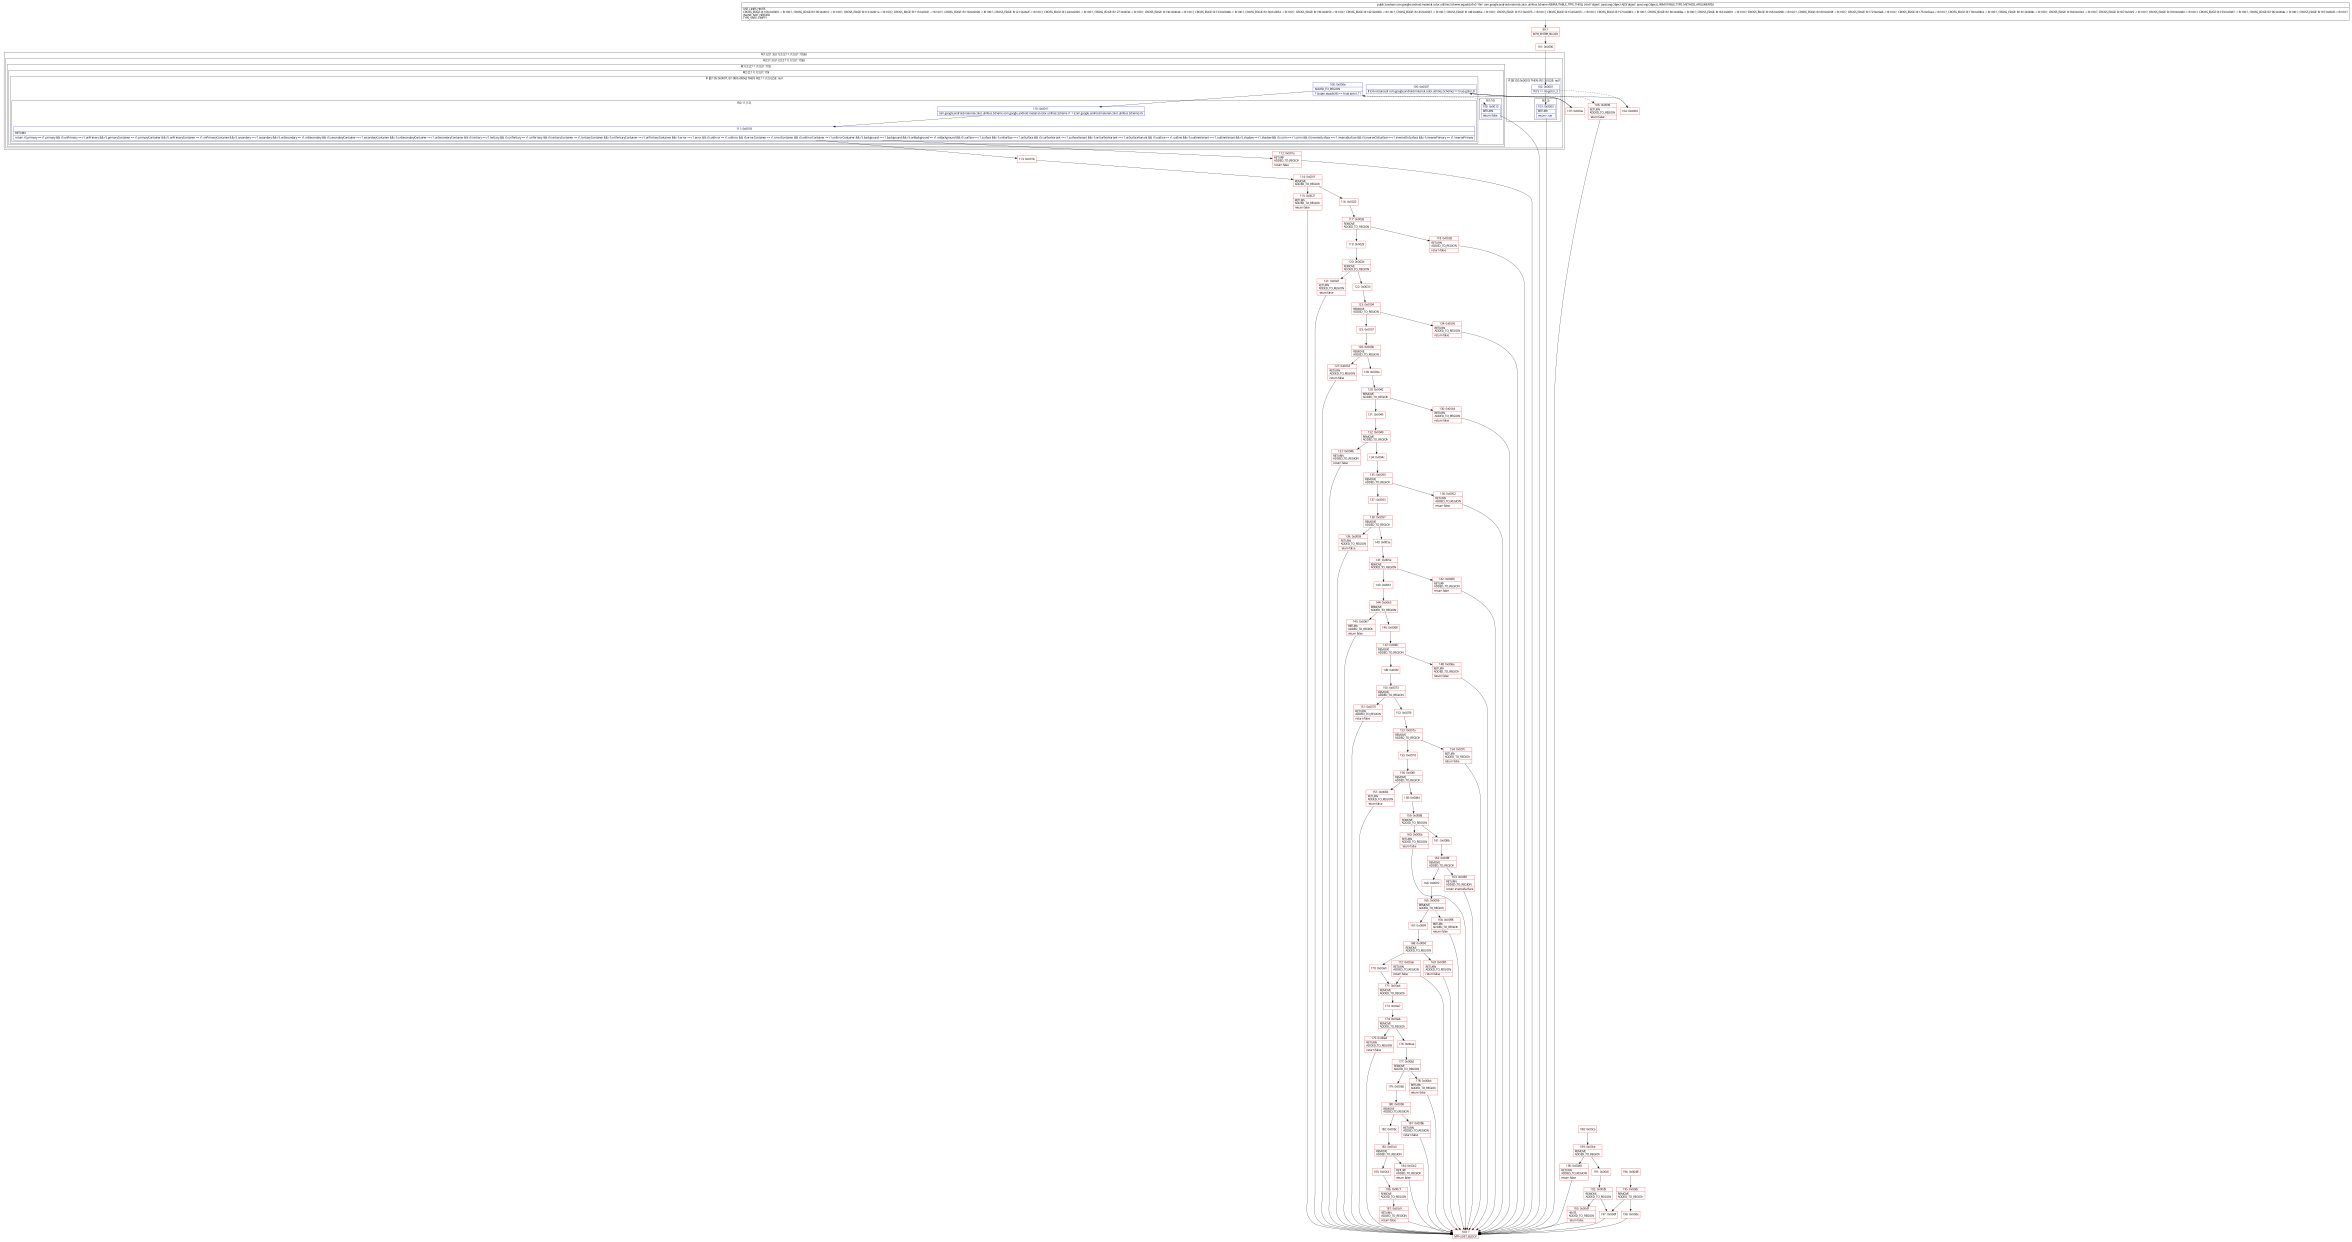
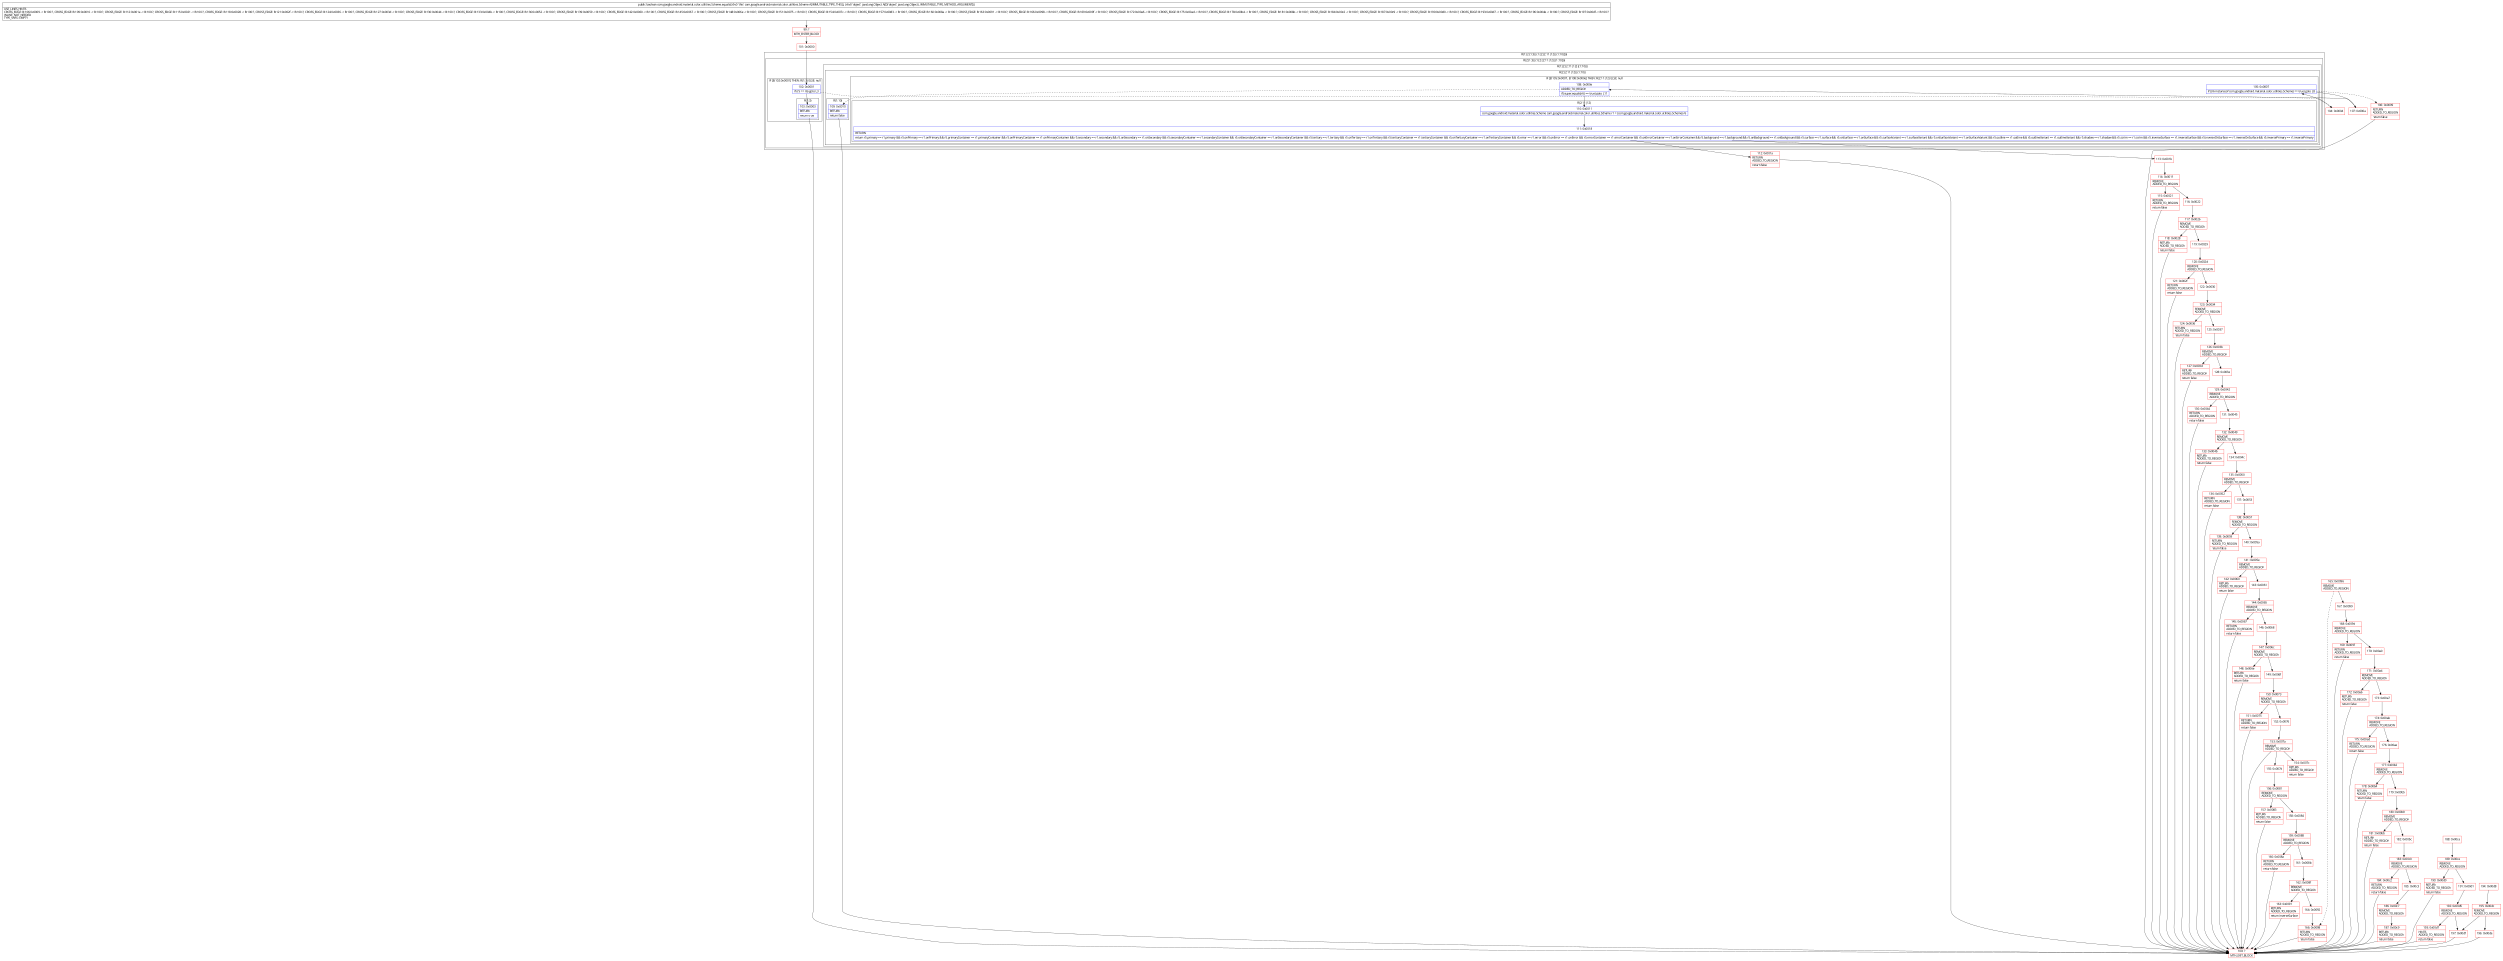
edge "164: 0x0092" -> "165: 0x0096": now "164: 0x0092" -> "166: 0x0098"
edge "172: 0x00a6" -> "171: 0x00a4": reversed
edge "154: 0x007c" -> "100: ?": now "153: 0x007a" -> "100: ?"
